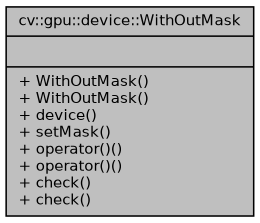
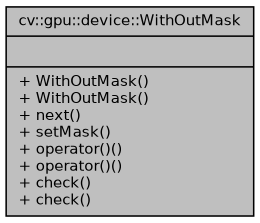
node "cv::gpu::device::WithOutMask": text "+ device()" -> "+ next()"
